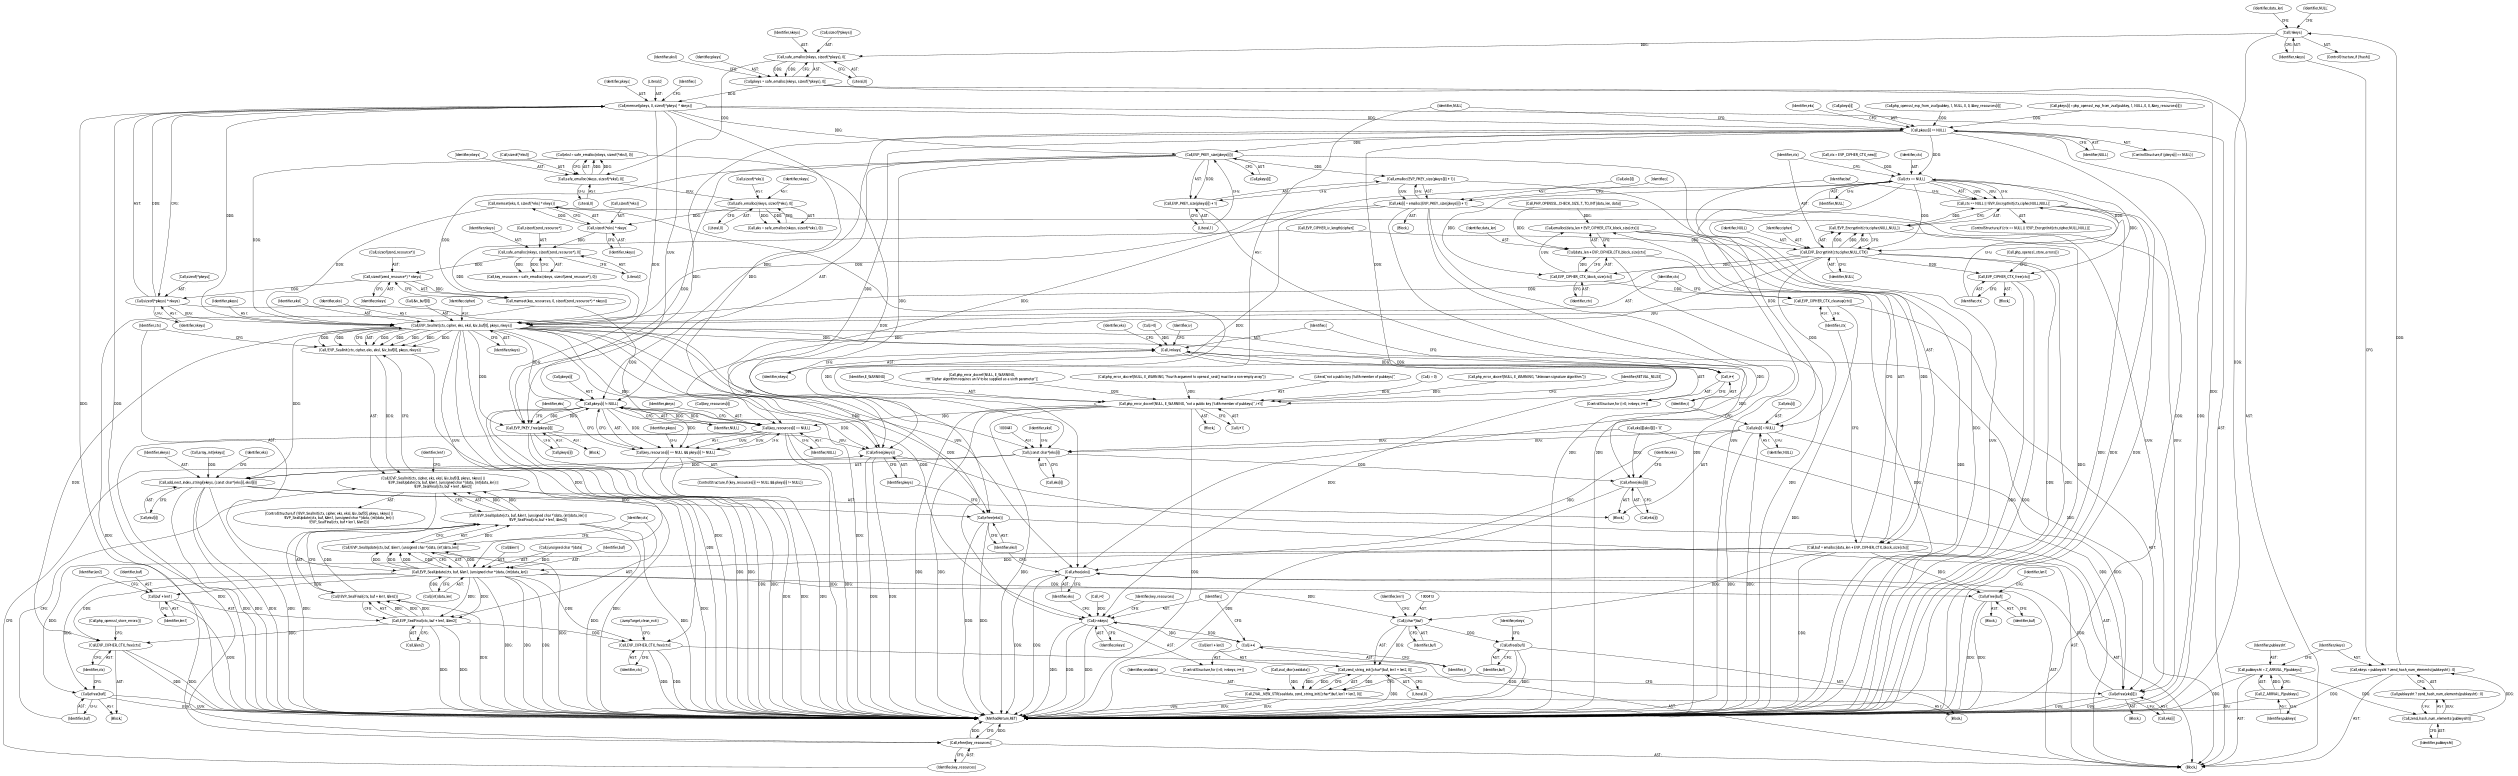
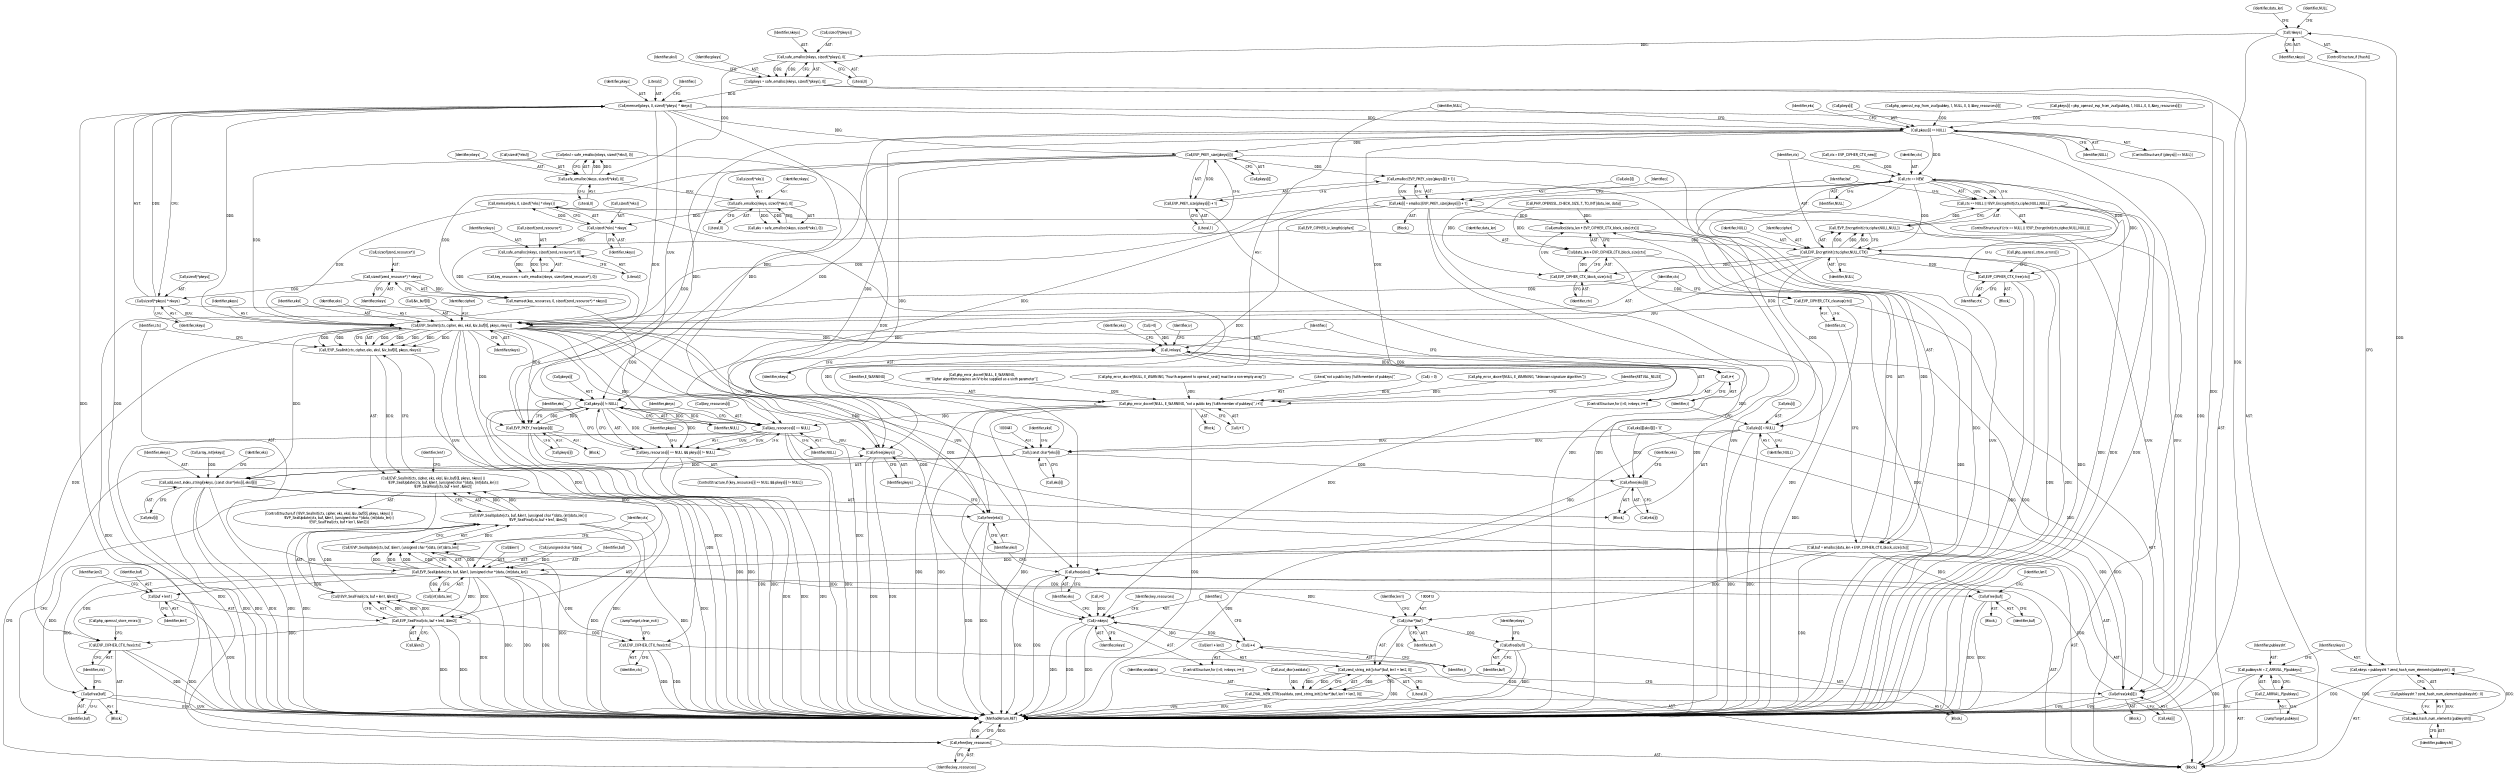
node "(Call,ctx == NULL)": label "(Call,ctx == NULL)" -> "(Call,ctx == NEW)"
edge "(Call,safe_emalloc(nkeys, sizeof(zend_resource*), 0))" -> "(Call,sizeof(zend_resource*) * nkeys)": removed, label "DDG:"
edge "(Call,EVP_PKEY_size(pkeys[i]))" -> "(Call,pkeys[i] != NULL)": label "AST: " -> "DDG: "
edge "(Call,eks[i] = emalloc(EVP_PKEY_size(pkeys[i]) + 1))" -> "(Call,efree(eks))": now "(Call,eks[i] = emalloc(EVP_PKEY_size(pkeys[i]) + 1))" -> "(Call,emalloc(data_len + EVP_CIPHER_CTX_block_size(ctx)))"
edge "(Call,pkeys[i] != NULL)" -> "(Call,efree(pkeys))": removed, label "DDG:"
node "(Identifier,pubkeys)": label "(Identifier,pubkeys)" -> "(JumpTarget,pubkeys)"
